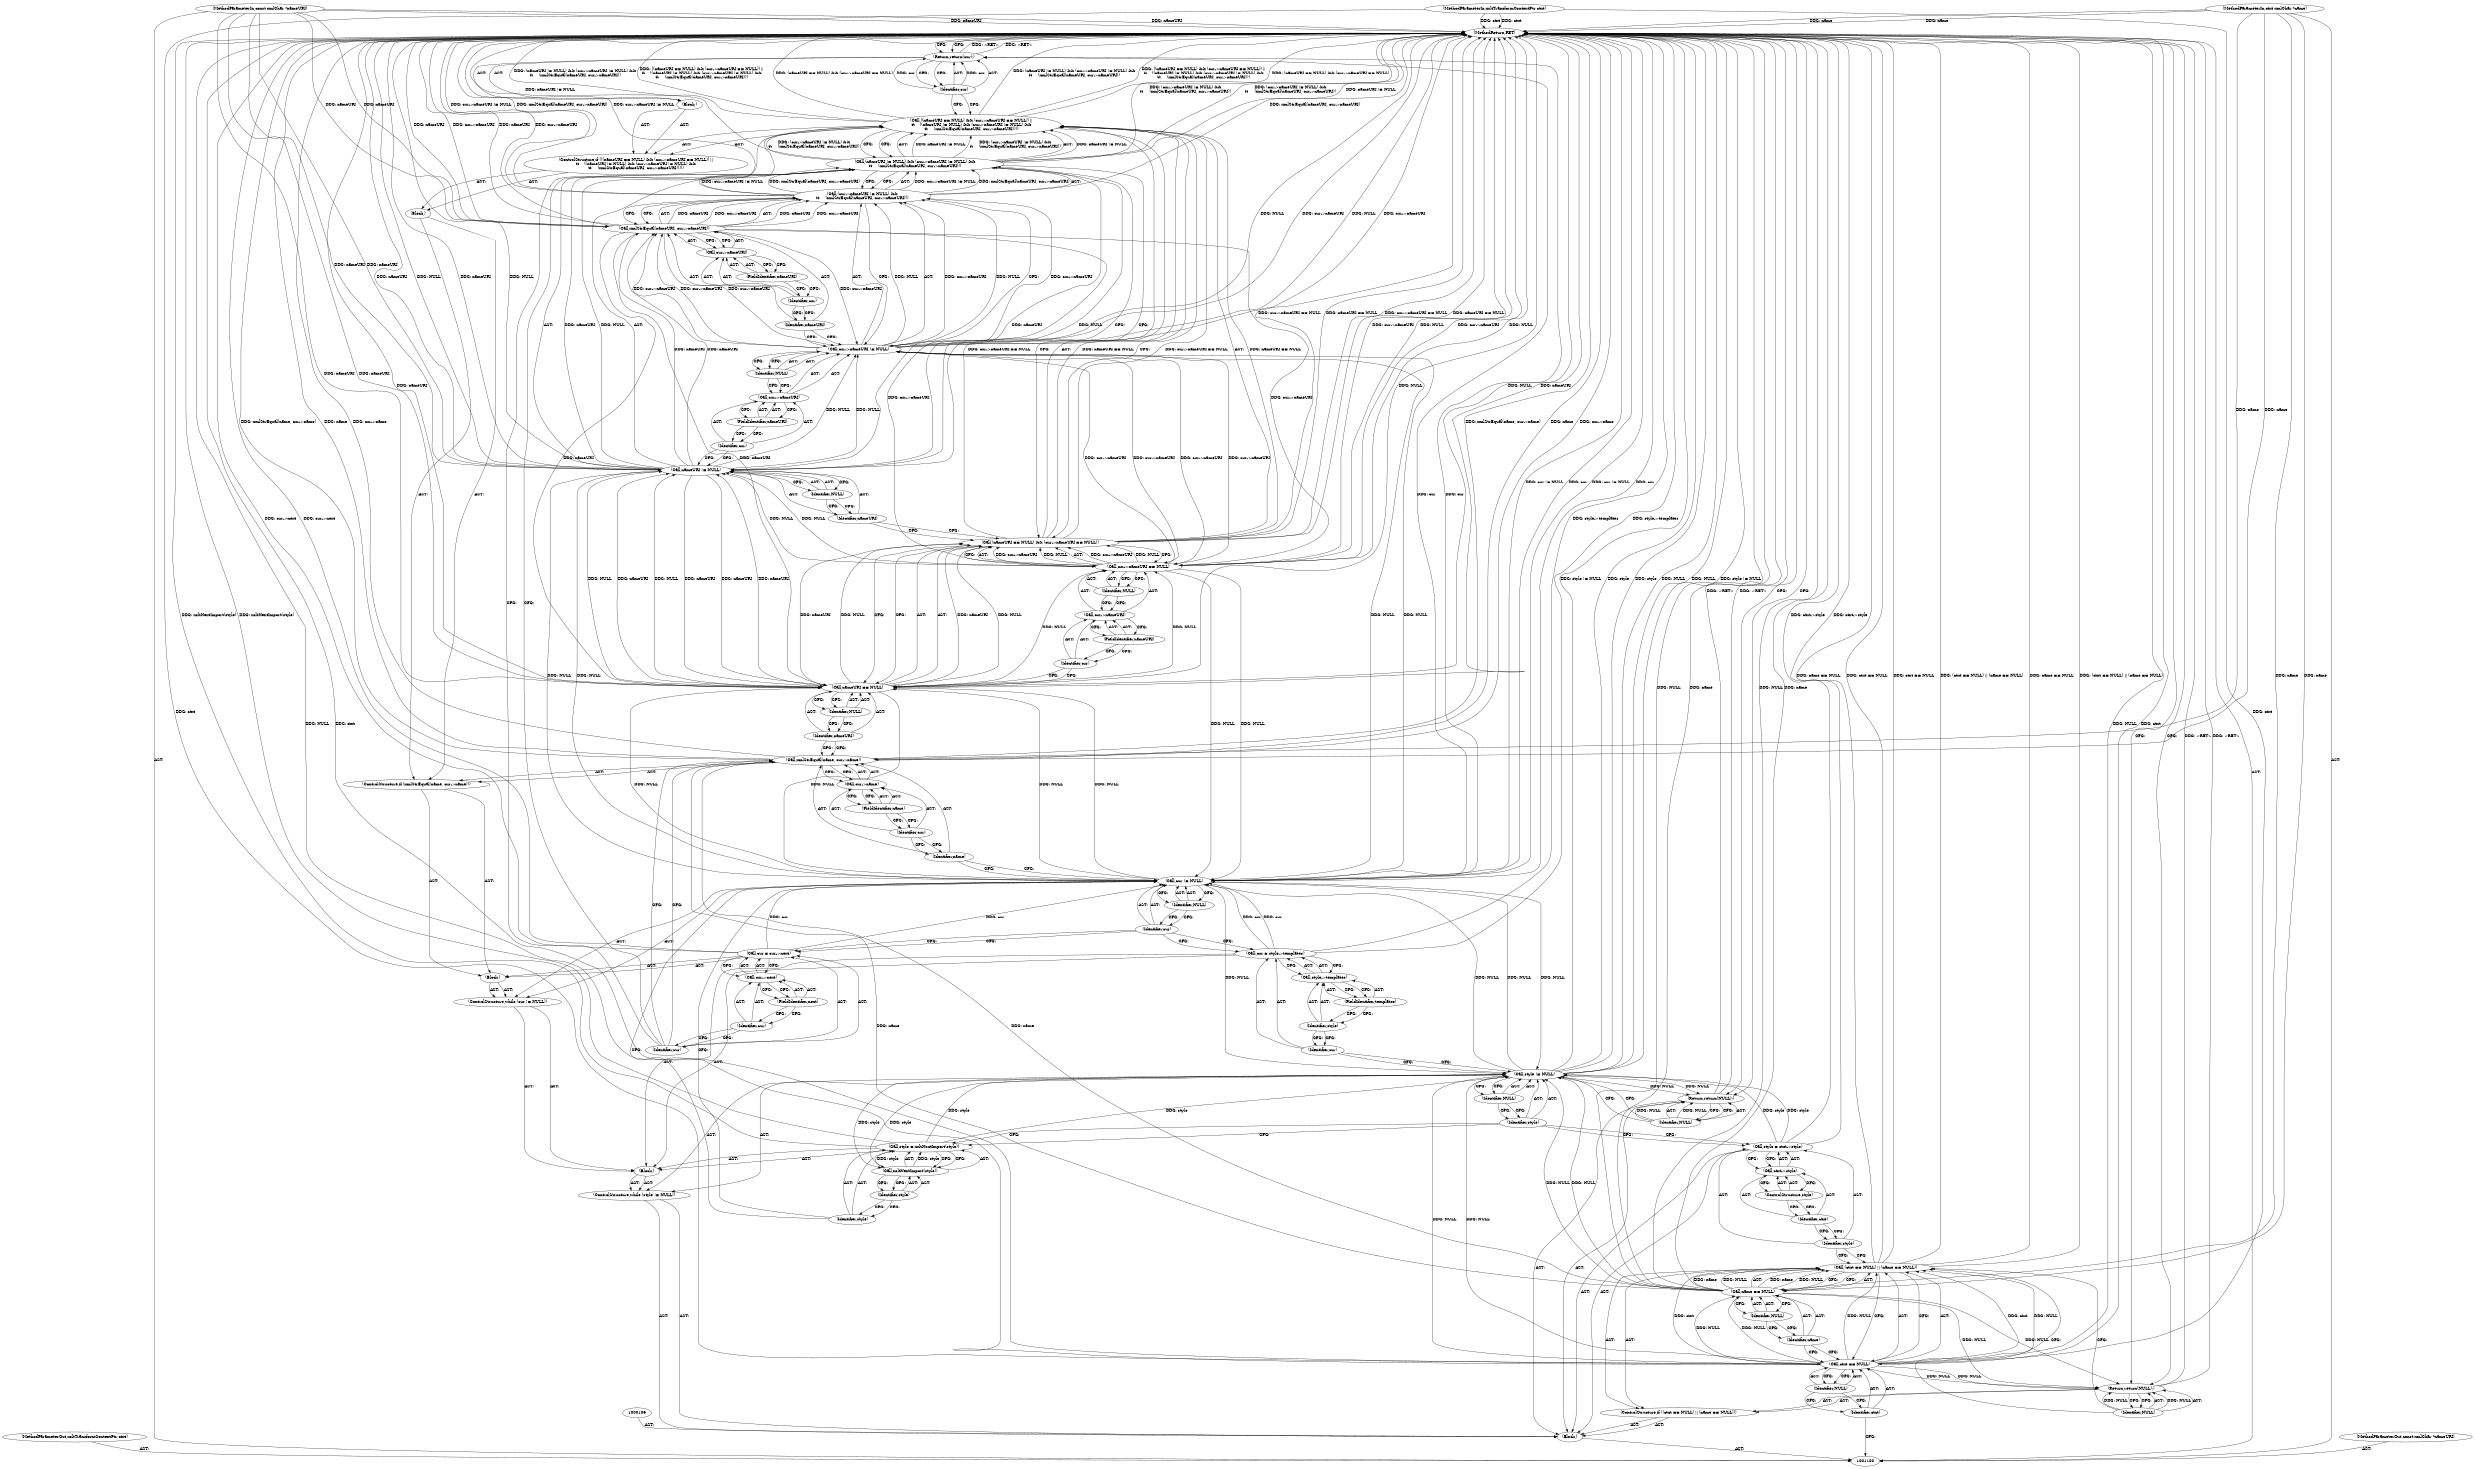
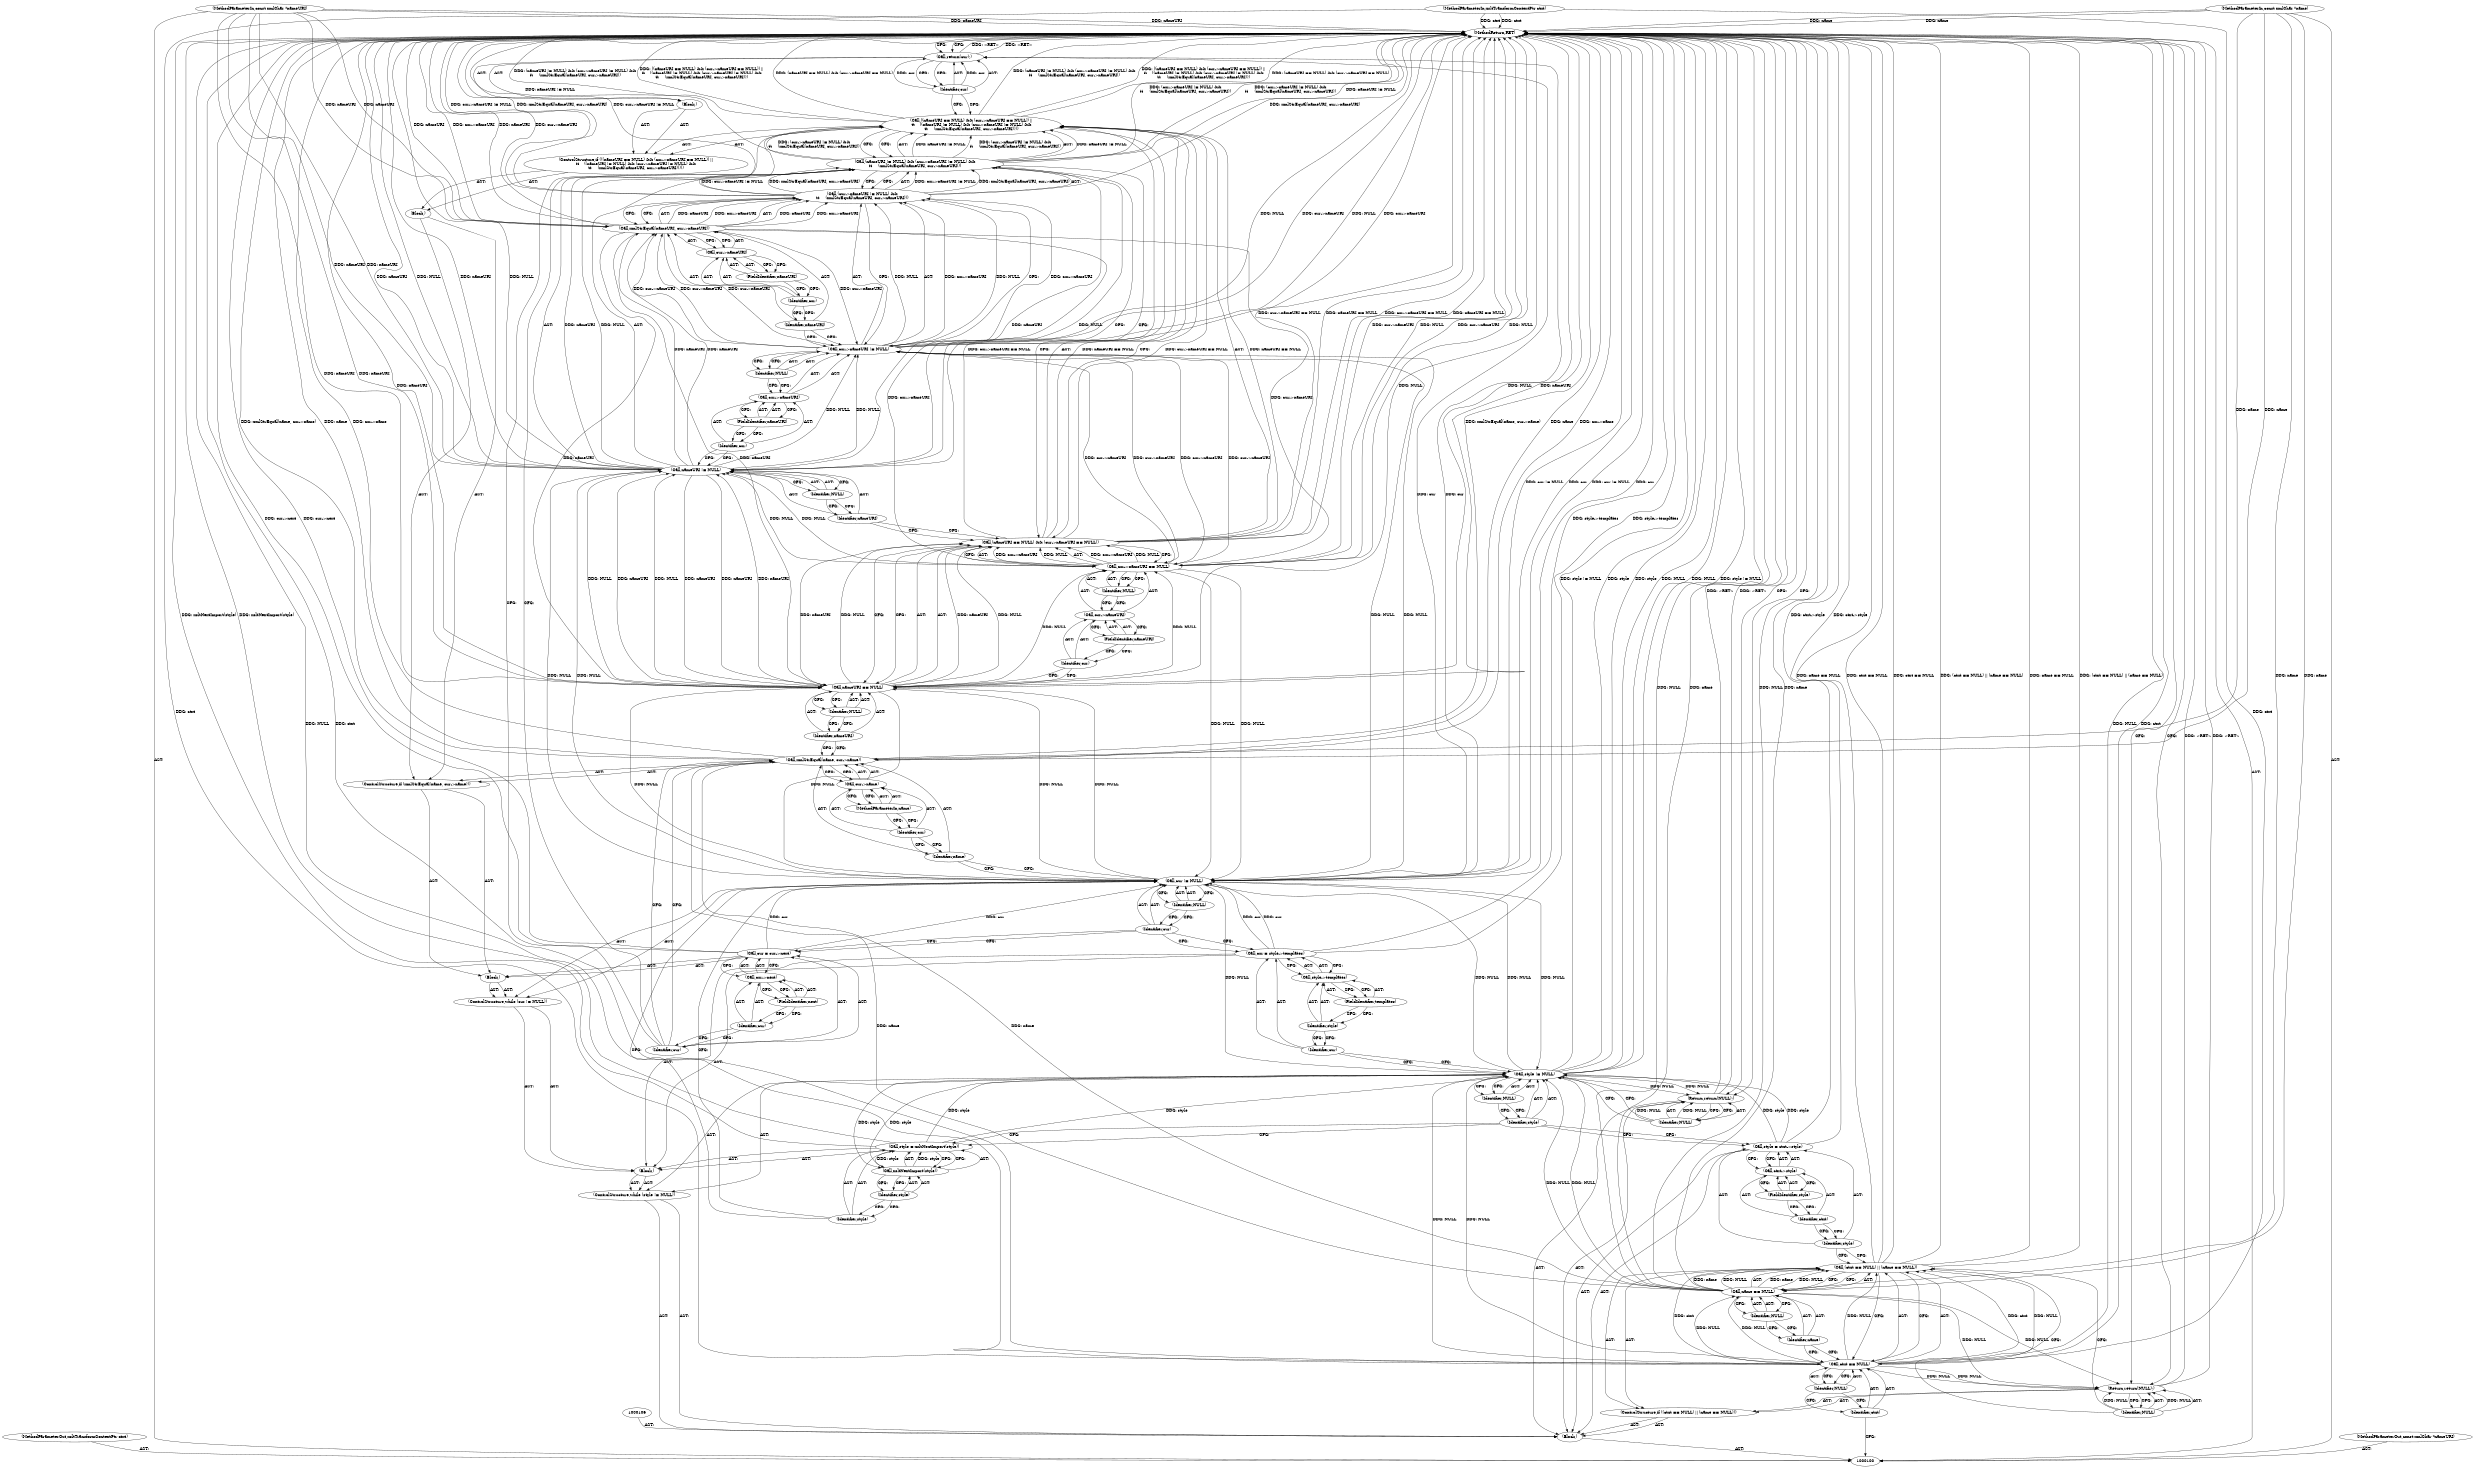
node "(MethodParameterIn,ctxt xmlChar *name)": label "(MethodParameterIn,ctxt xmlChar *name)" -> "(MethodParameterIn,const xmlChar *name)"
node "(Return,return(cur);)": label "(Return,return(cur);)" -> "(Call,return(cur);)"
node "(FieldIdentifier,name)": label "(FieldIdentifier,name)" -> "(MethodParameterIn,name)"
node "(ControlStructure,style)": label "(ControlStructure,style)" -> "(FieldIdentifier,style)"
node "1001100": label "1001100" -> "1000100"
